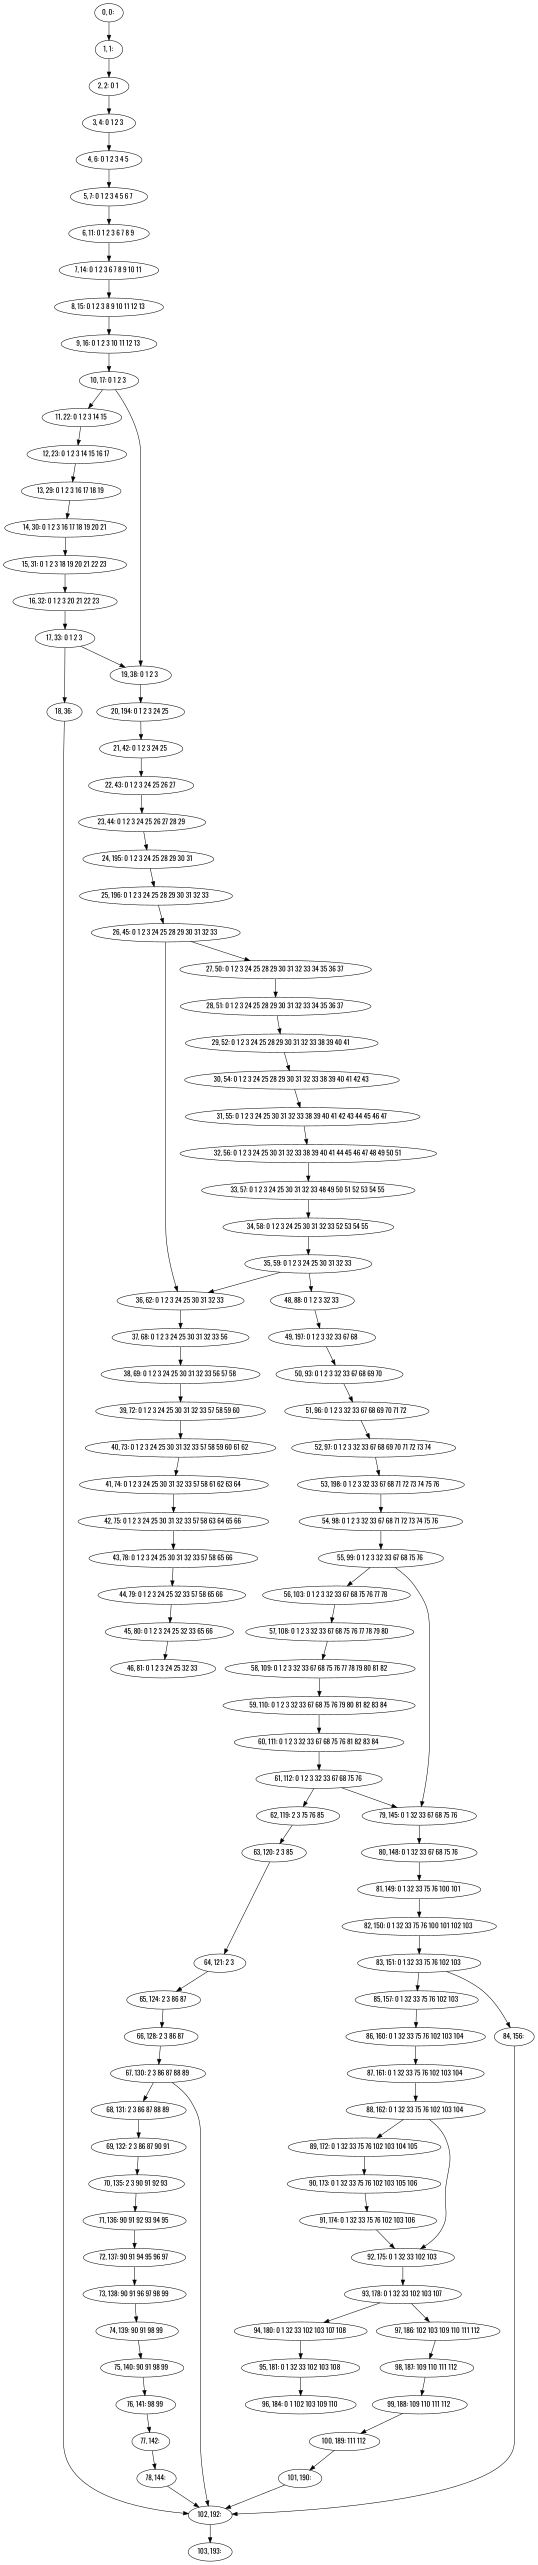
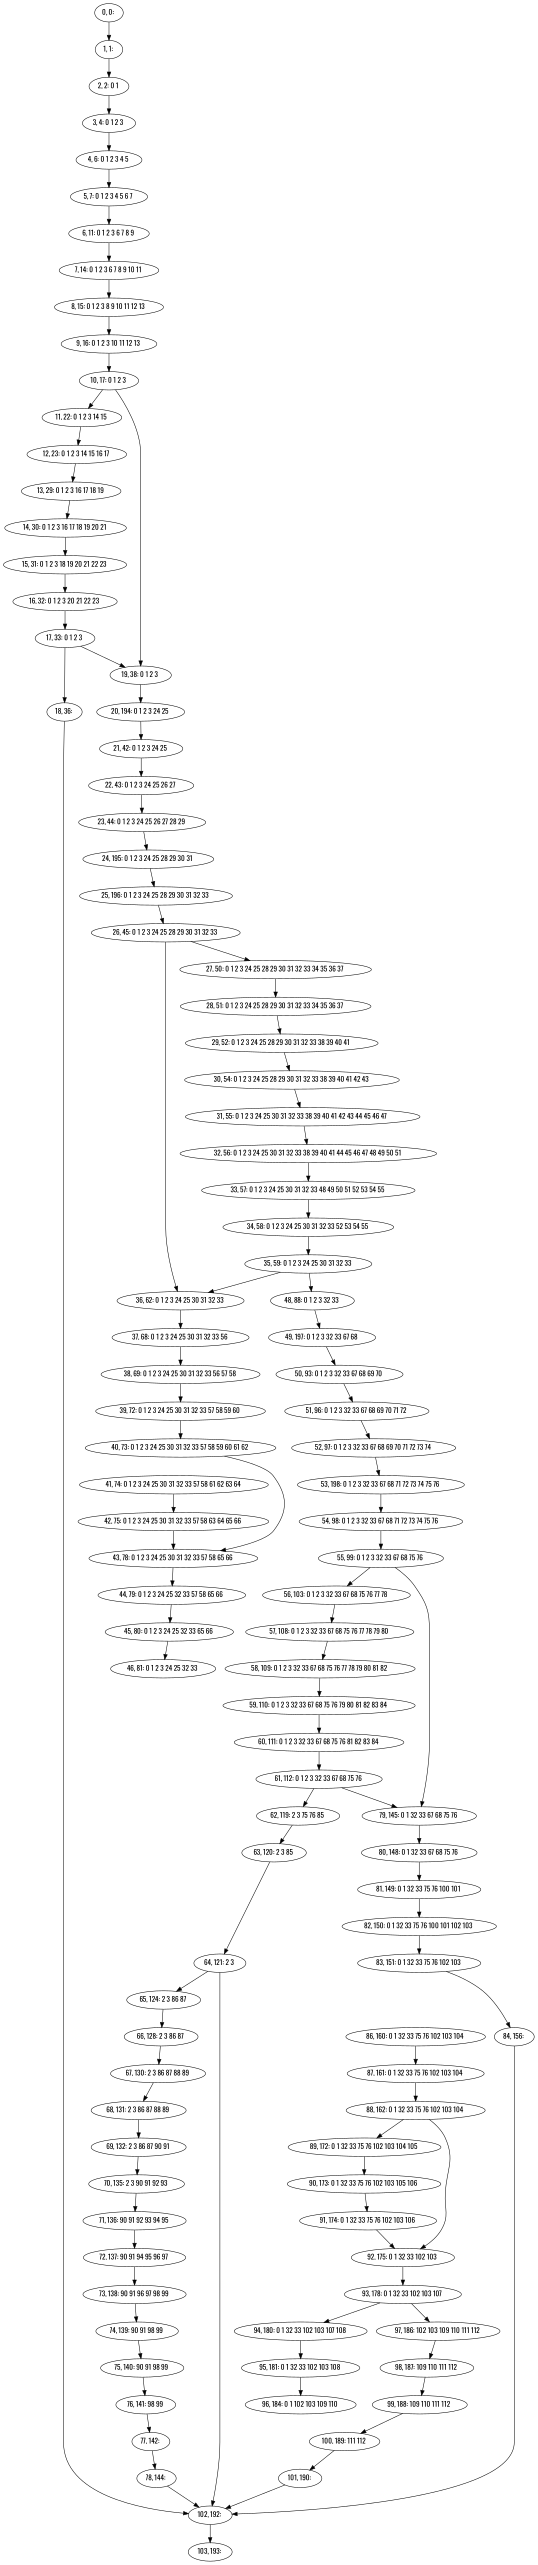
edge "40, 73: 0 1 2 3 24 25 30 31 32 33 57 58 59 60 61 62" -> "41, 74: 0 1 2 3 24 25 30 31 32 33 57 58 61 62 63 64": now "40, 73: 0 1 2 3 24 25 30 31 32 33 57 58 59 60 61 62" -> "43, 78: 0 1 2 3 24 25 30 31 32 33 57 58 65 66"
node "85, 157: 0 1 32 33 75 76 102 103": removed
edge "67, 130: 2 3 86 87 88 89" -> "102, 192:": now "64, 121: 2 3" -> "102, 192:"
